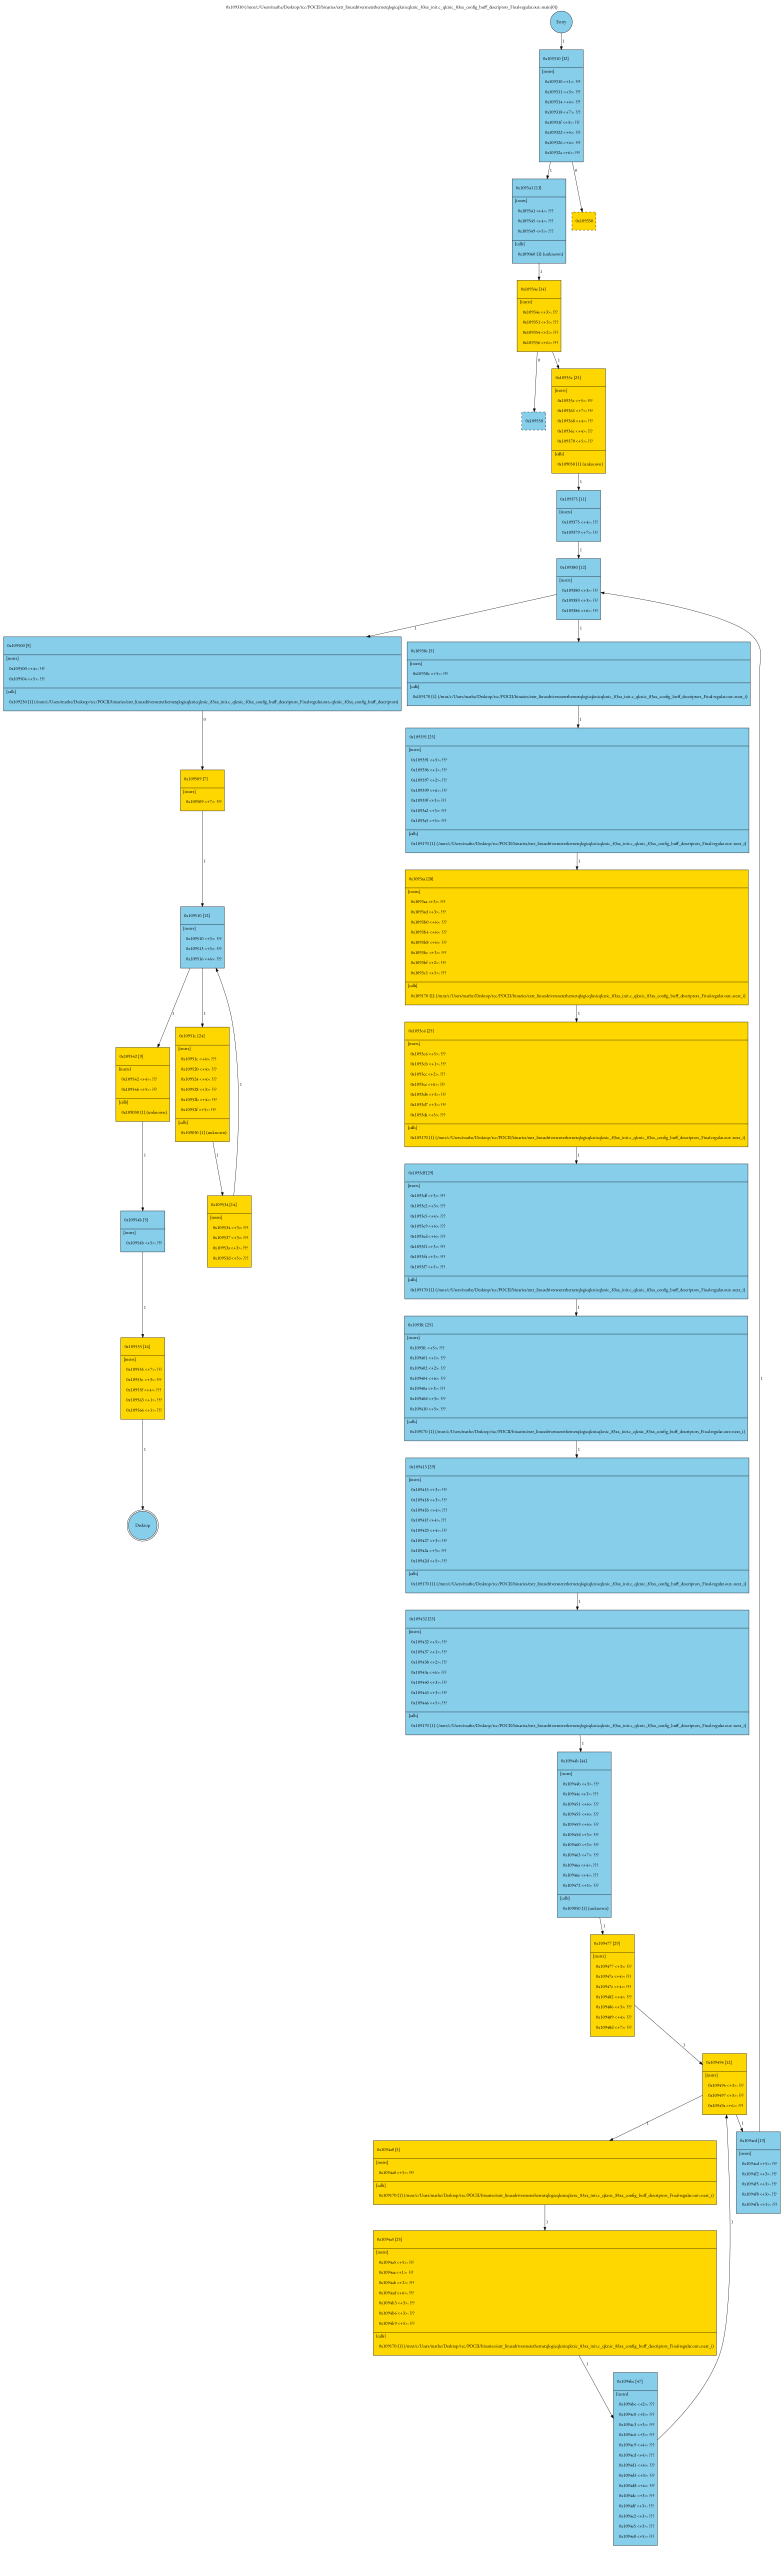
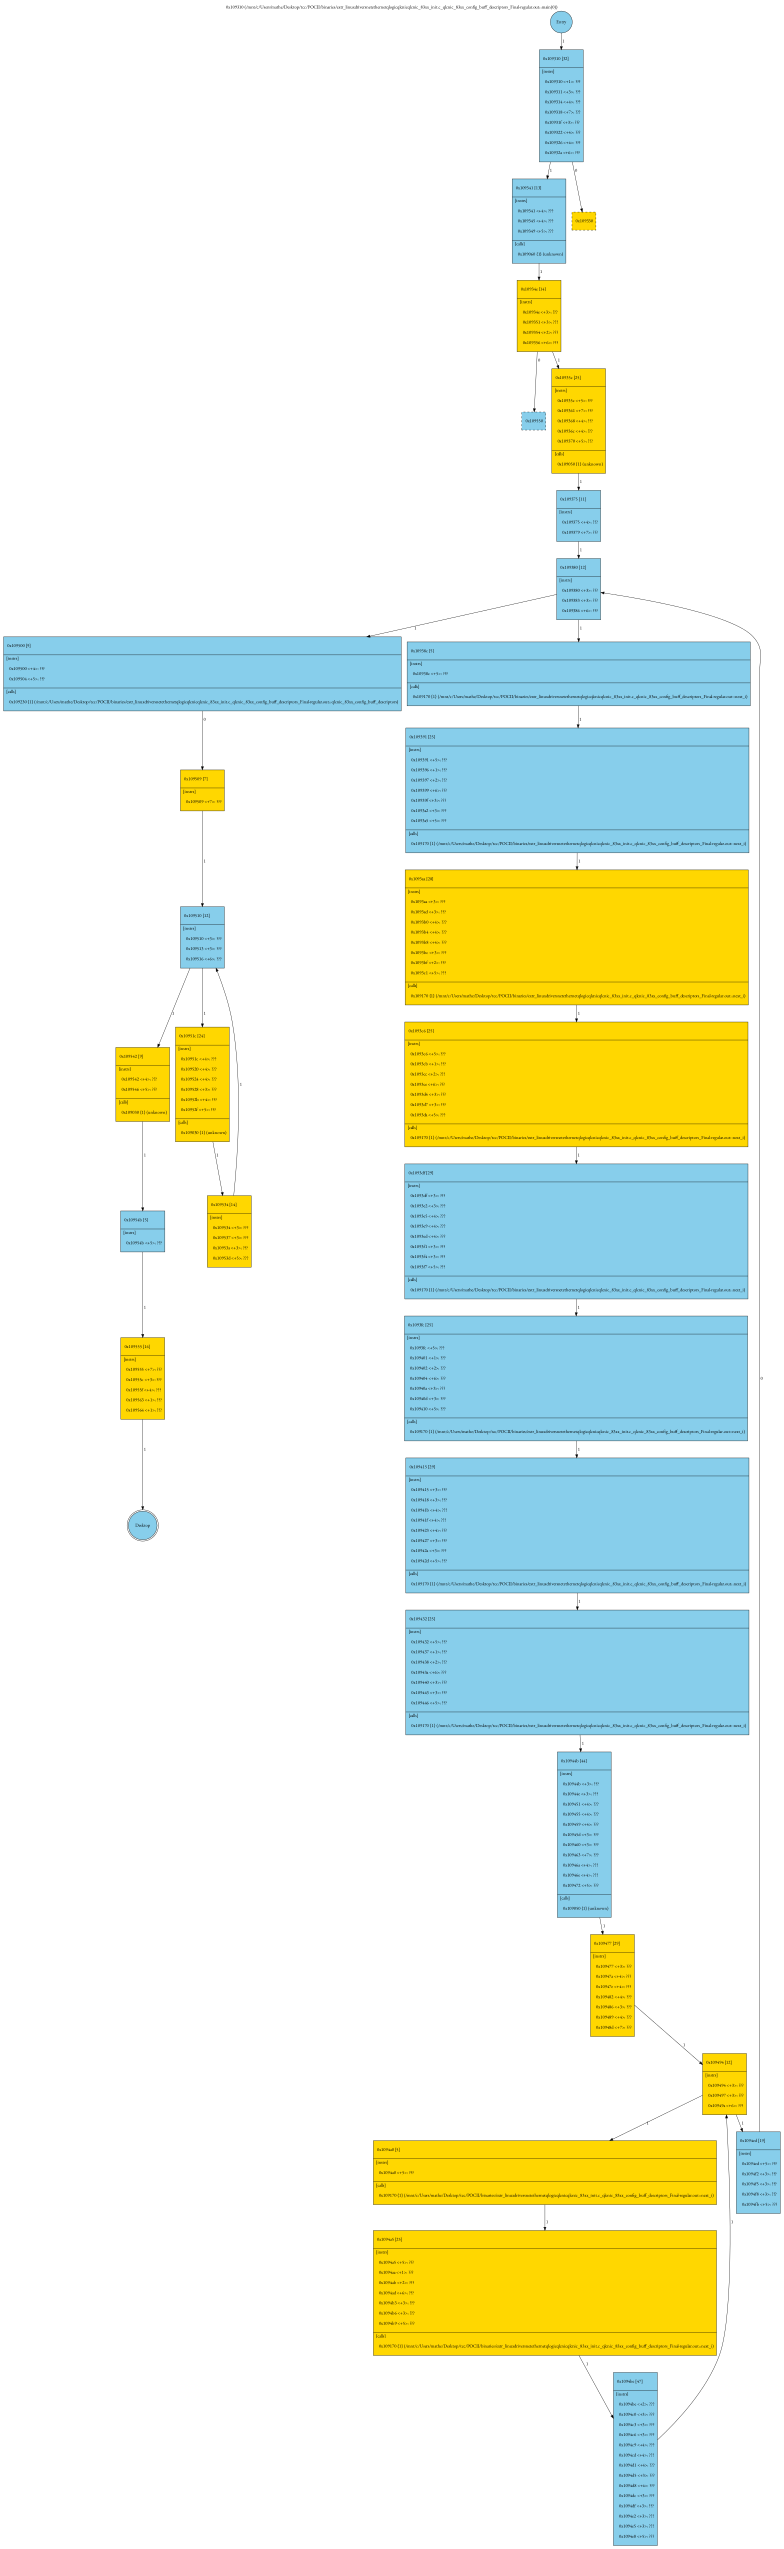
edge "0x1094ed [19]" -> "0x109380 [12]": label " 1" -> " 0"
